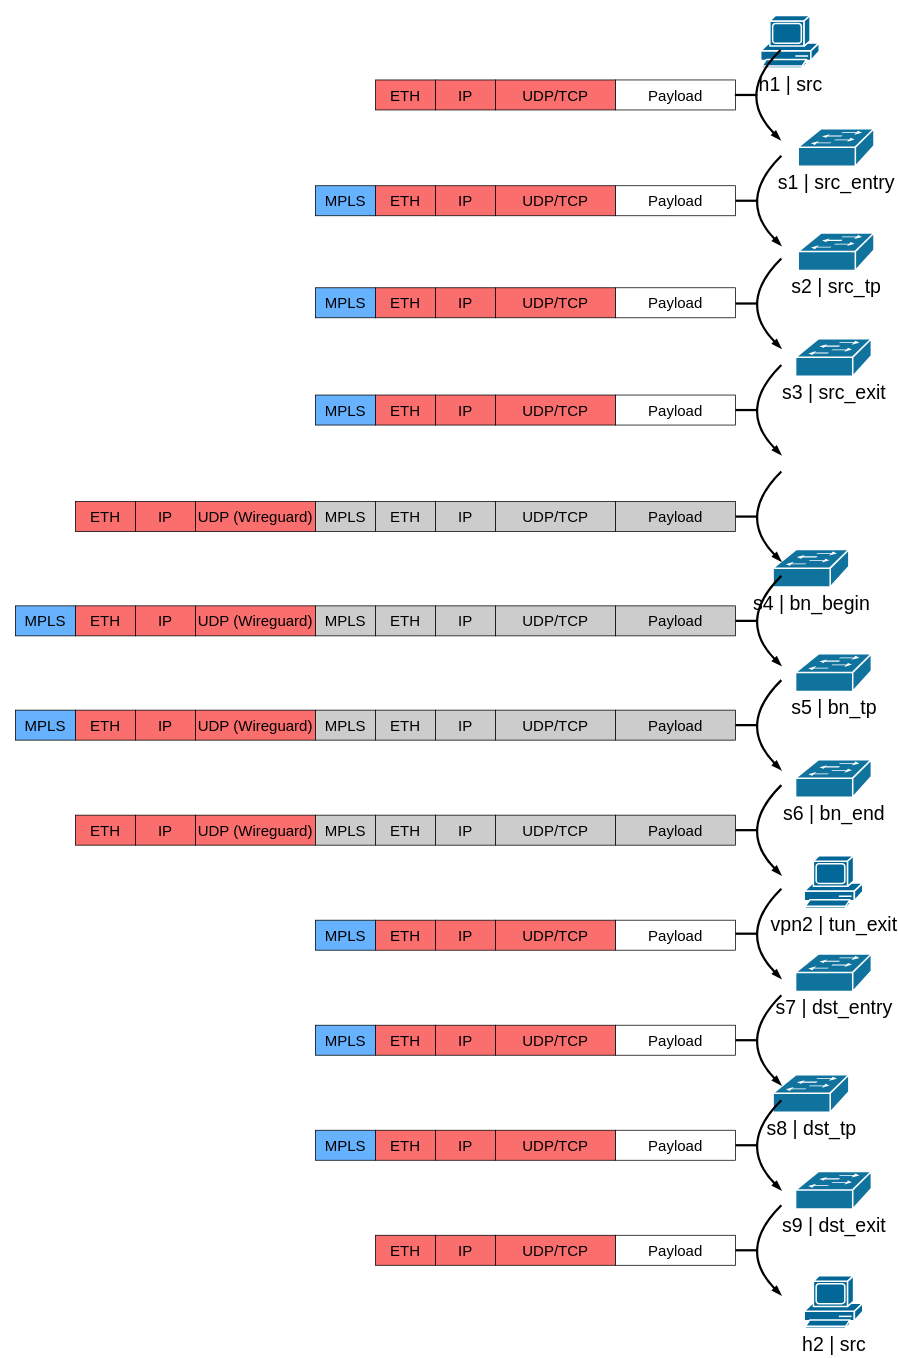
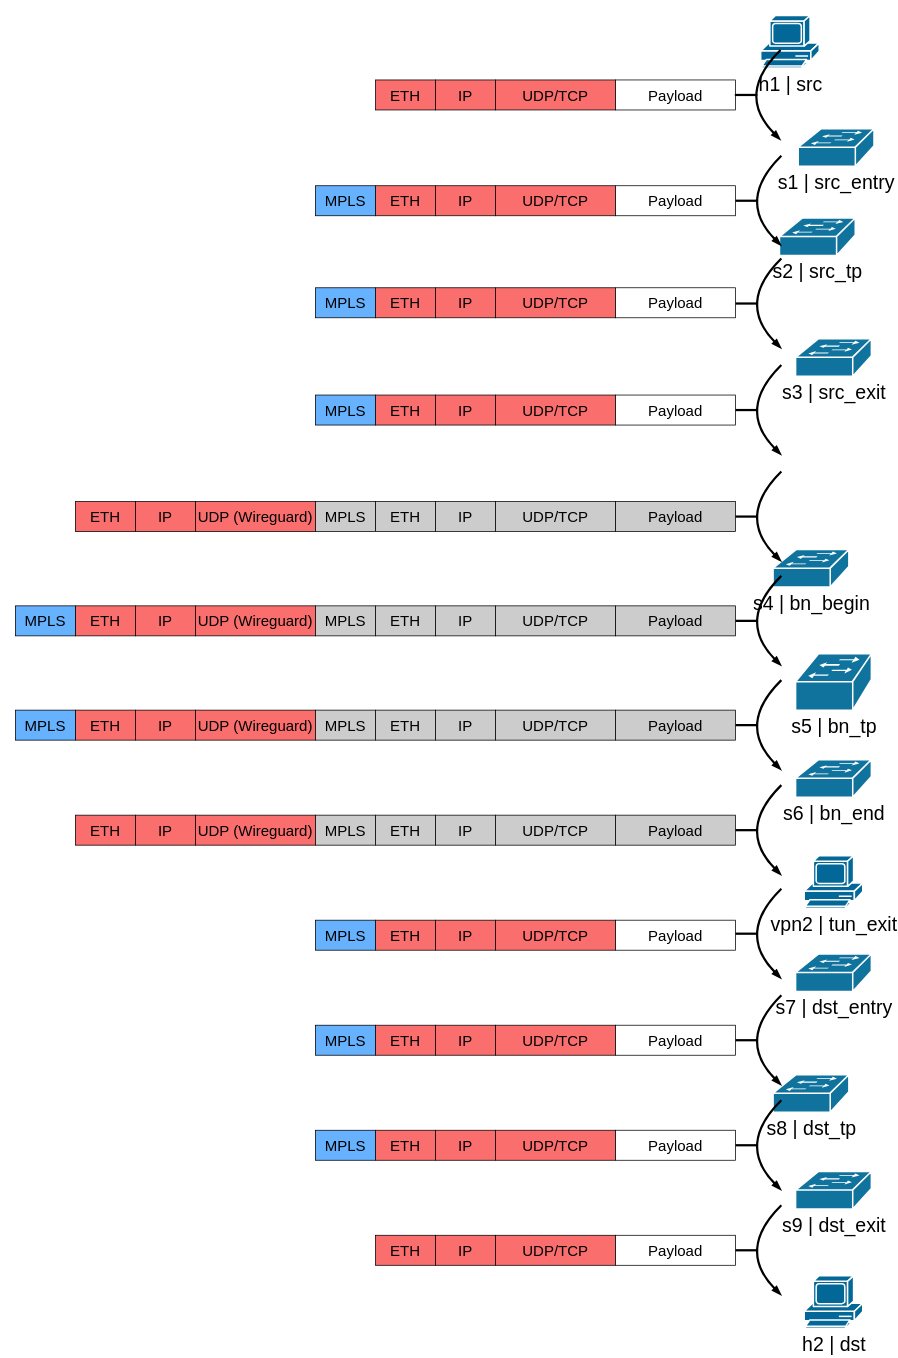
node "s2 | src_tp": moved (836, 252) -> (817, 237)
node "s5 | bn_tp": size 76x38 -> 76x56
node "h2 | src": label "h2 | src" -> "h2 | dst"
